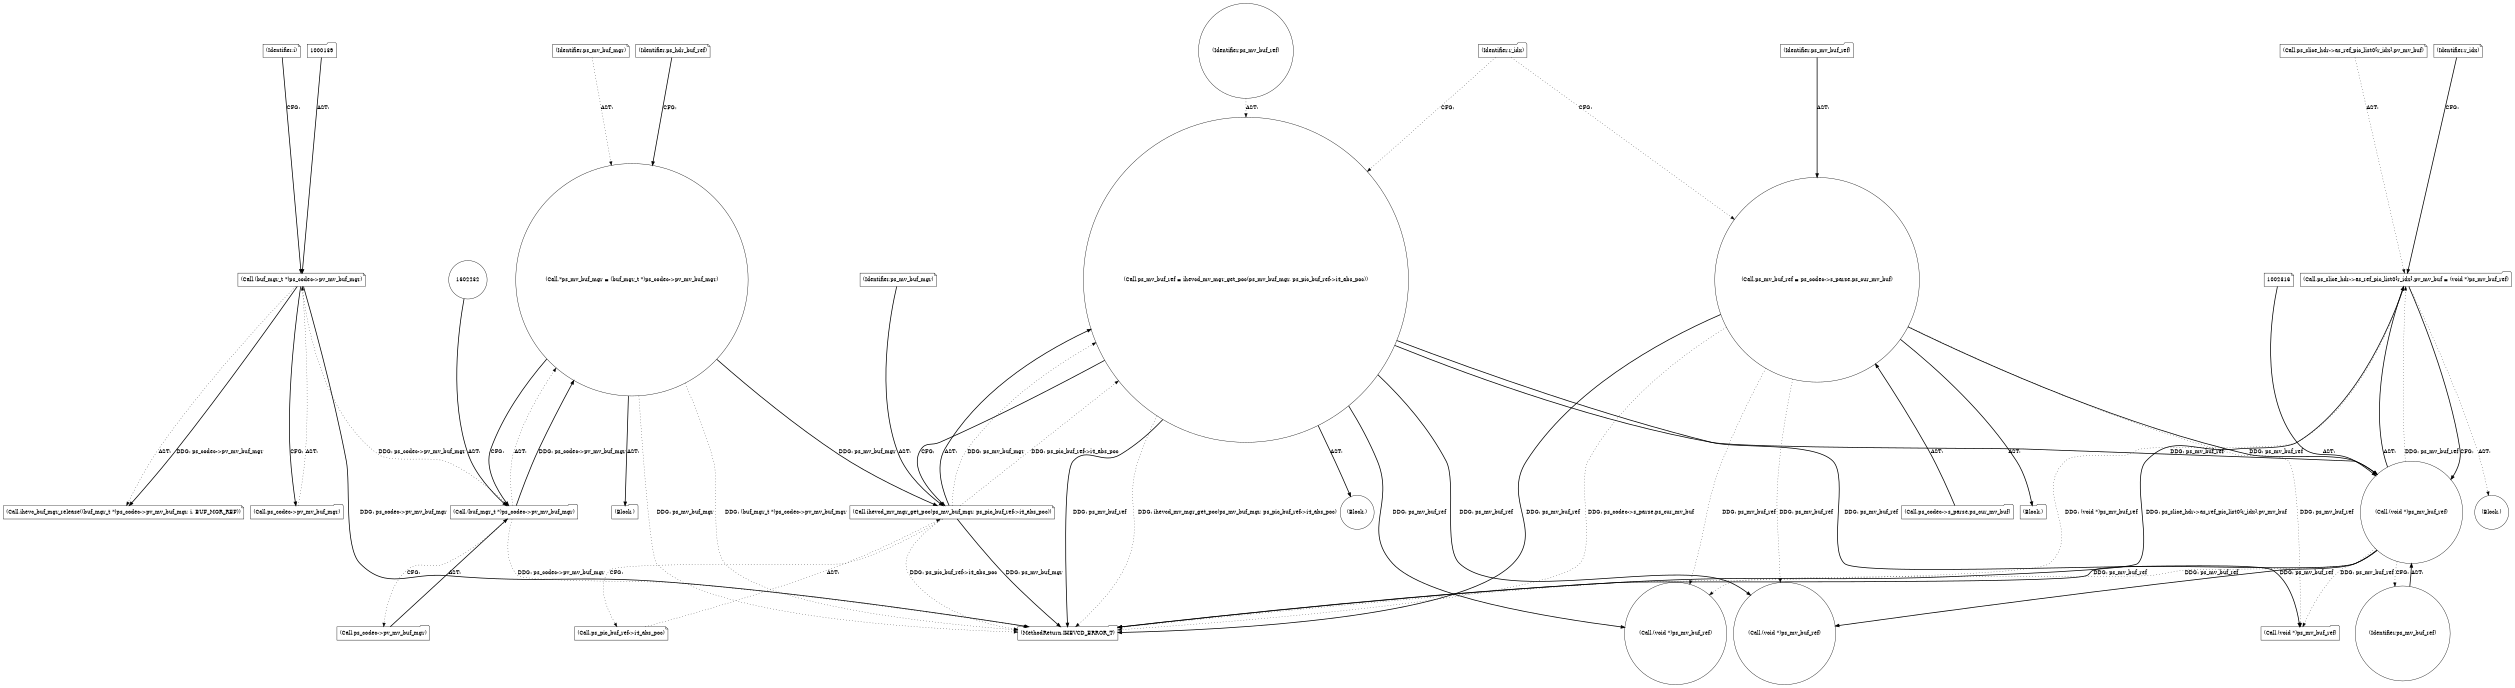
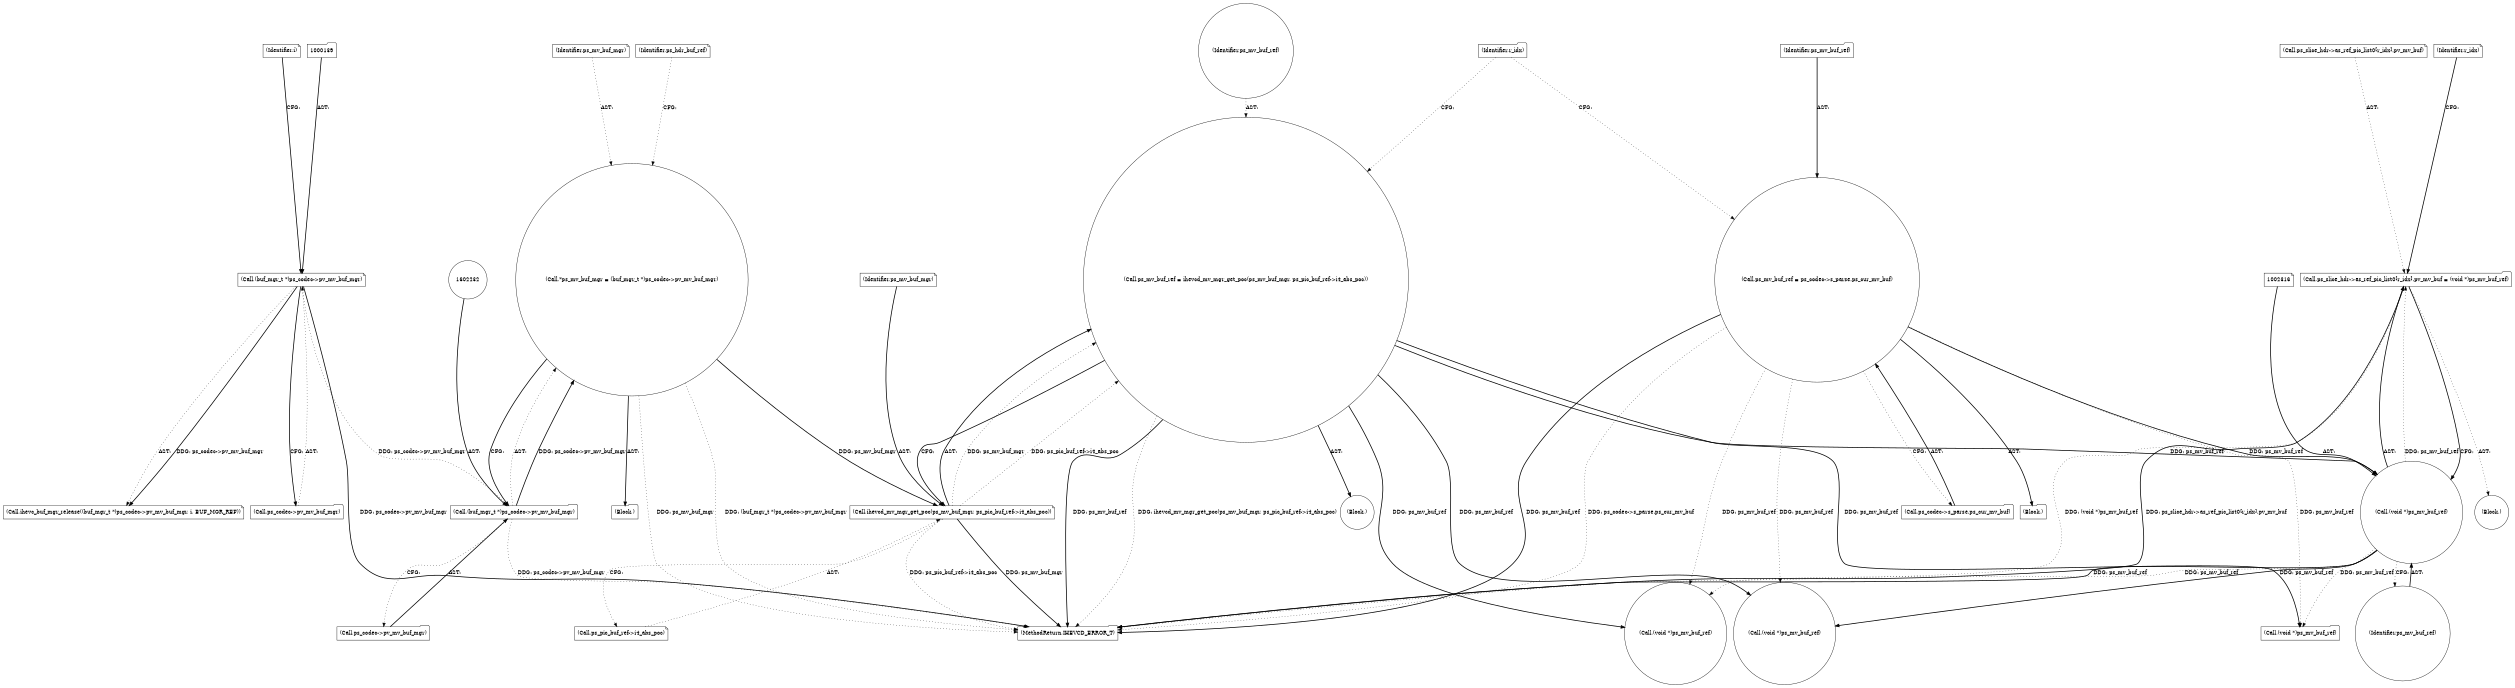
edge "(Identifier,ps_hdr_buf_ref)" -> "(Call,*ps_mv_buf_mgr = (buf_mgr_t *)ps_codec->pv_mv_buf_mgr)": style bold -> dotted
edge "(Call,ps_mv_buf_ref = ps_codec->s_parse.ps_cur_mv_buf)" -> "(Call,ps_codec->s_parse.ps_cur_mv_buf)": added, label "CFG:"
